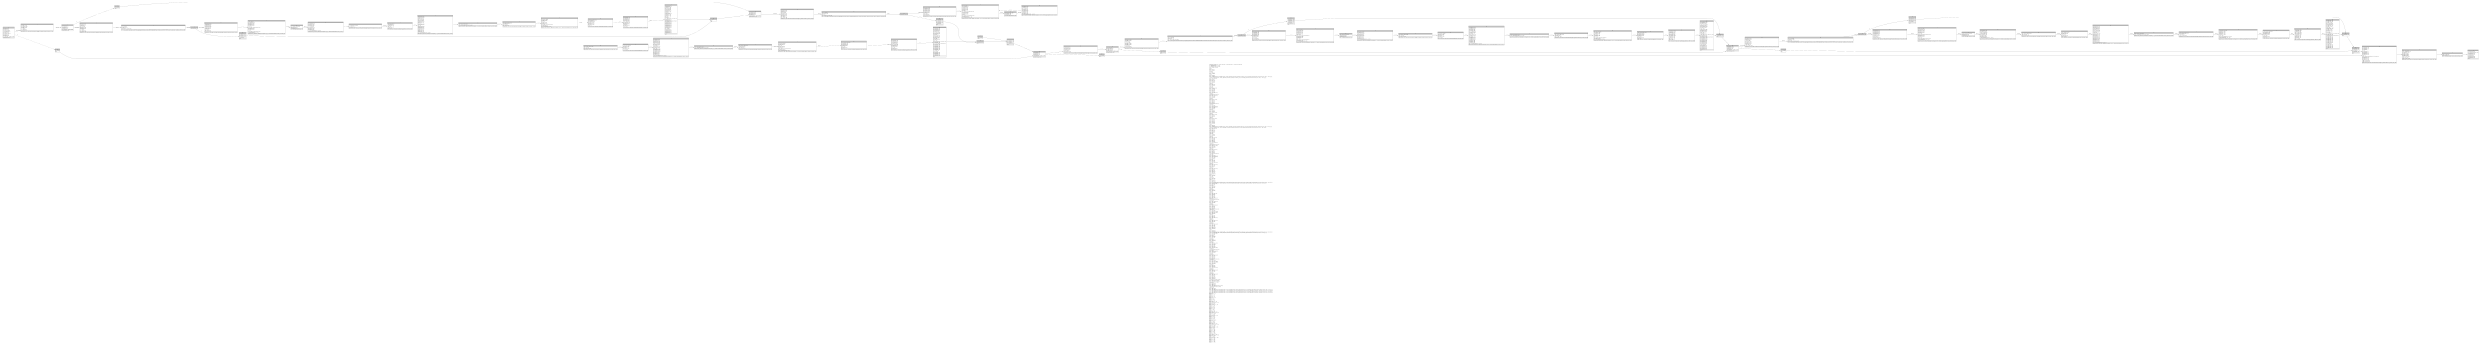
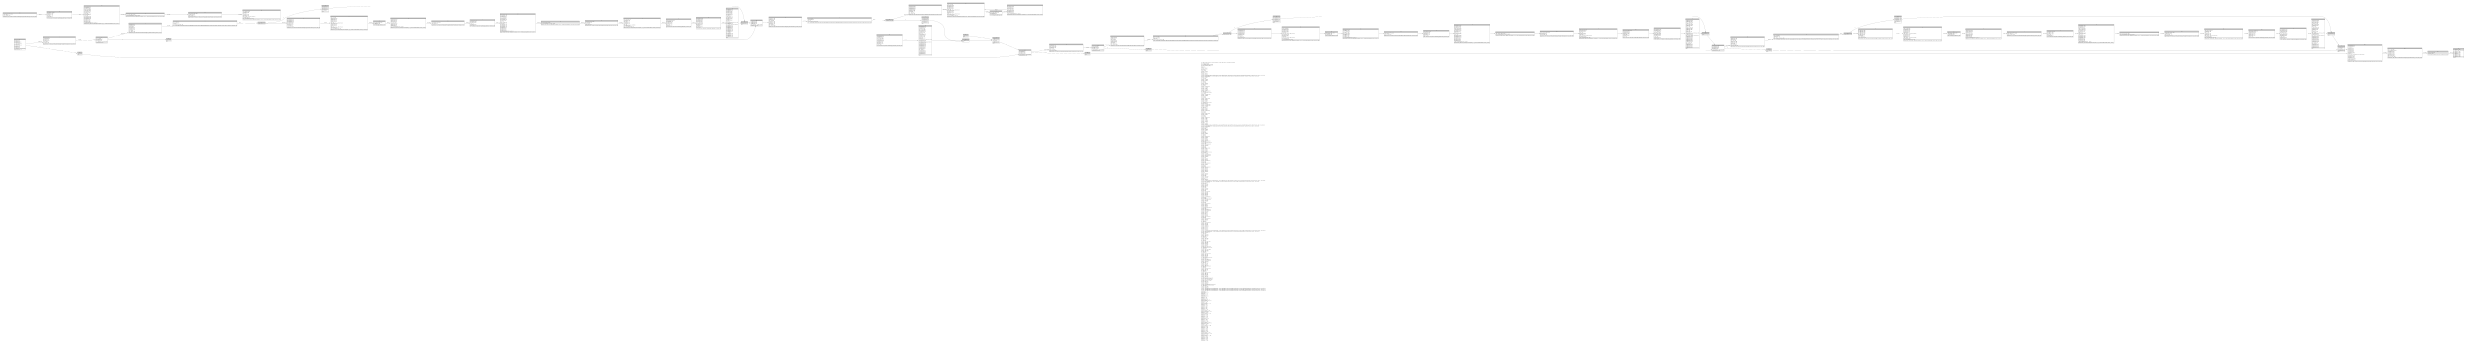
node "36": removed
